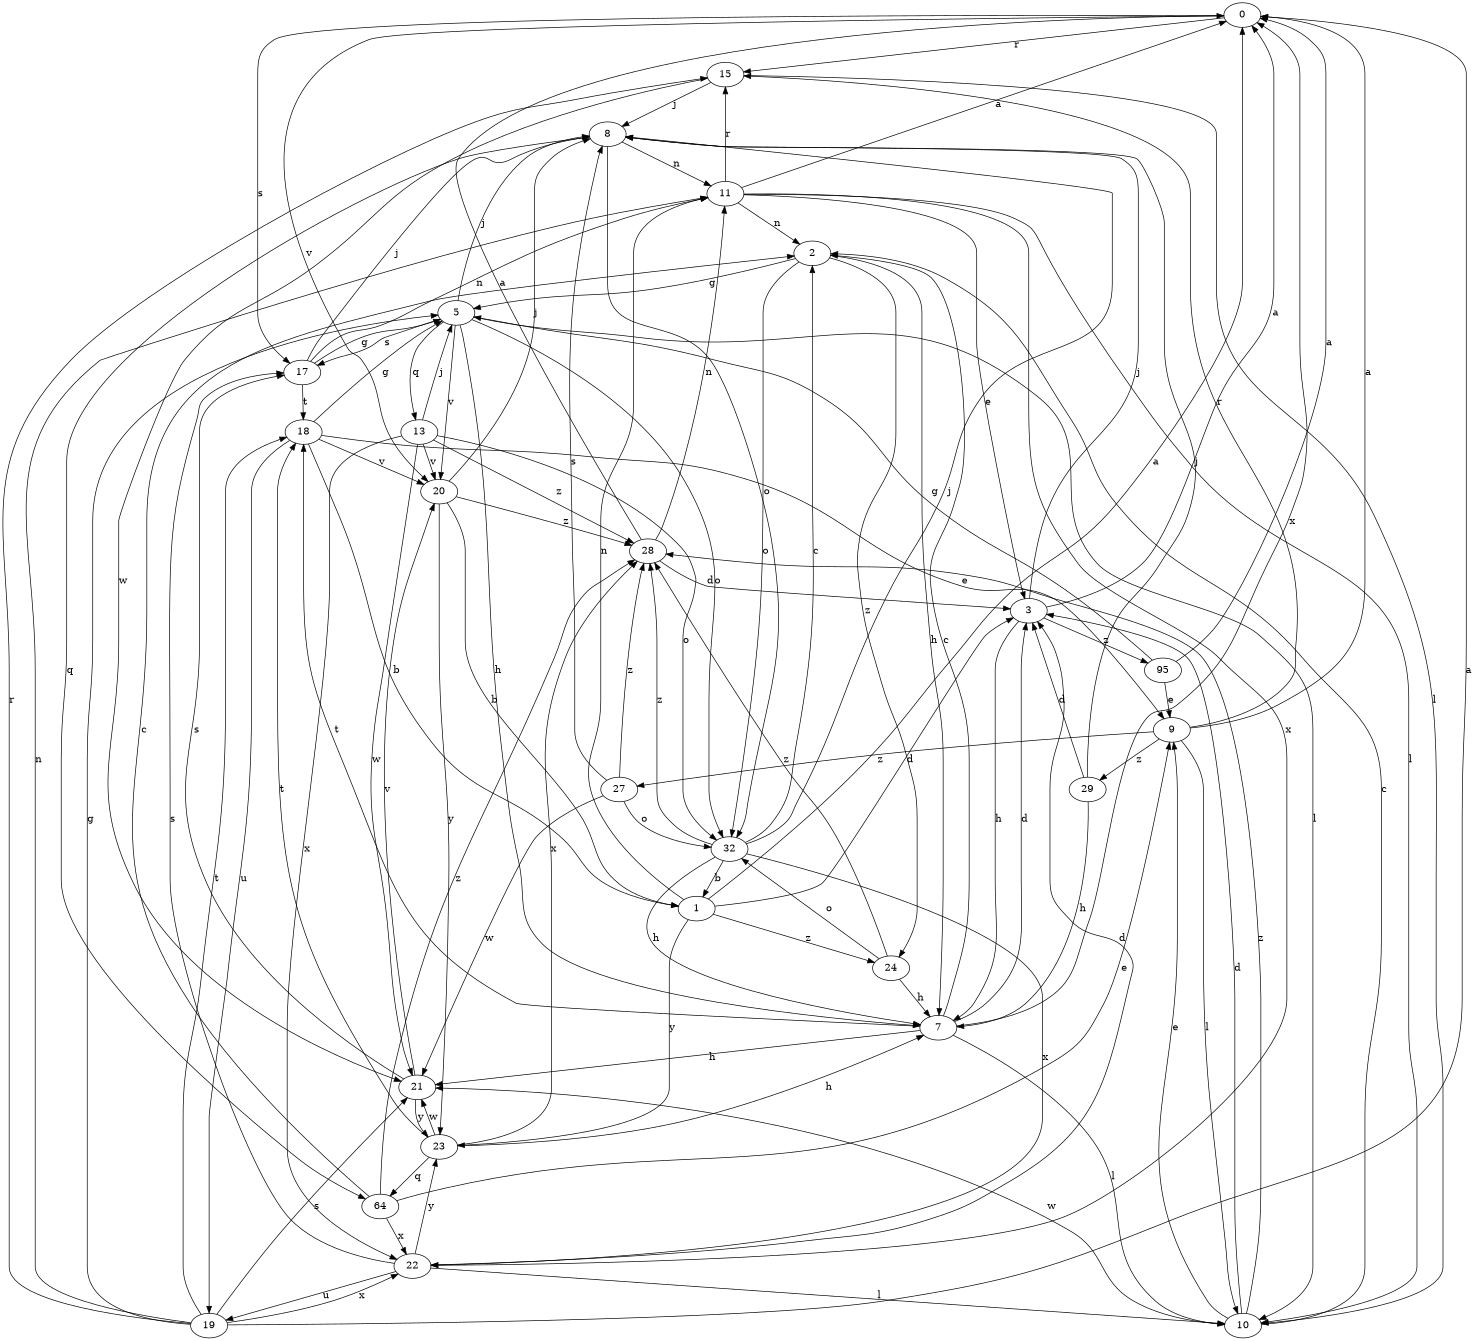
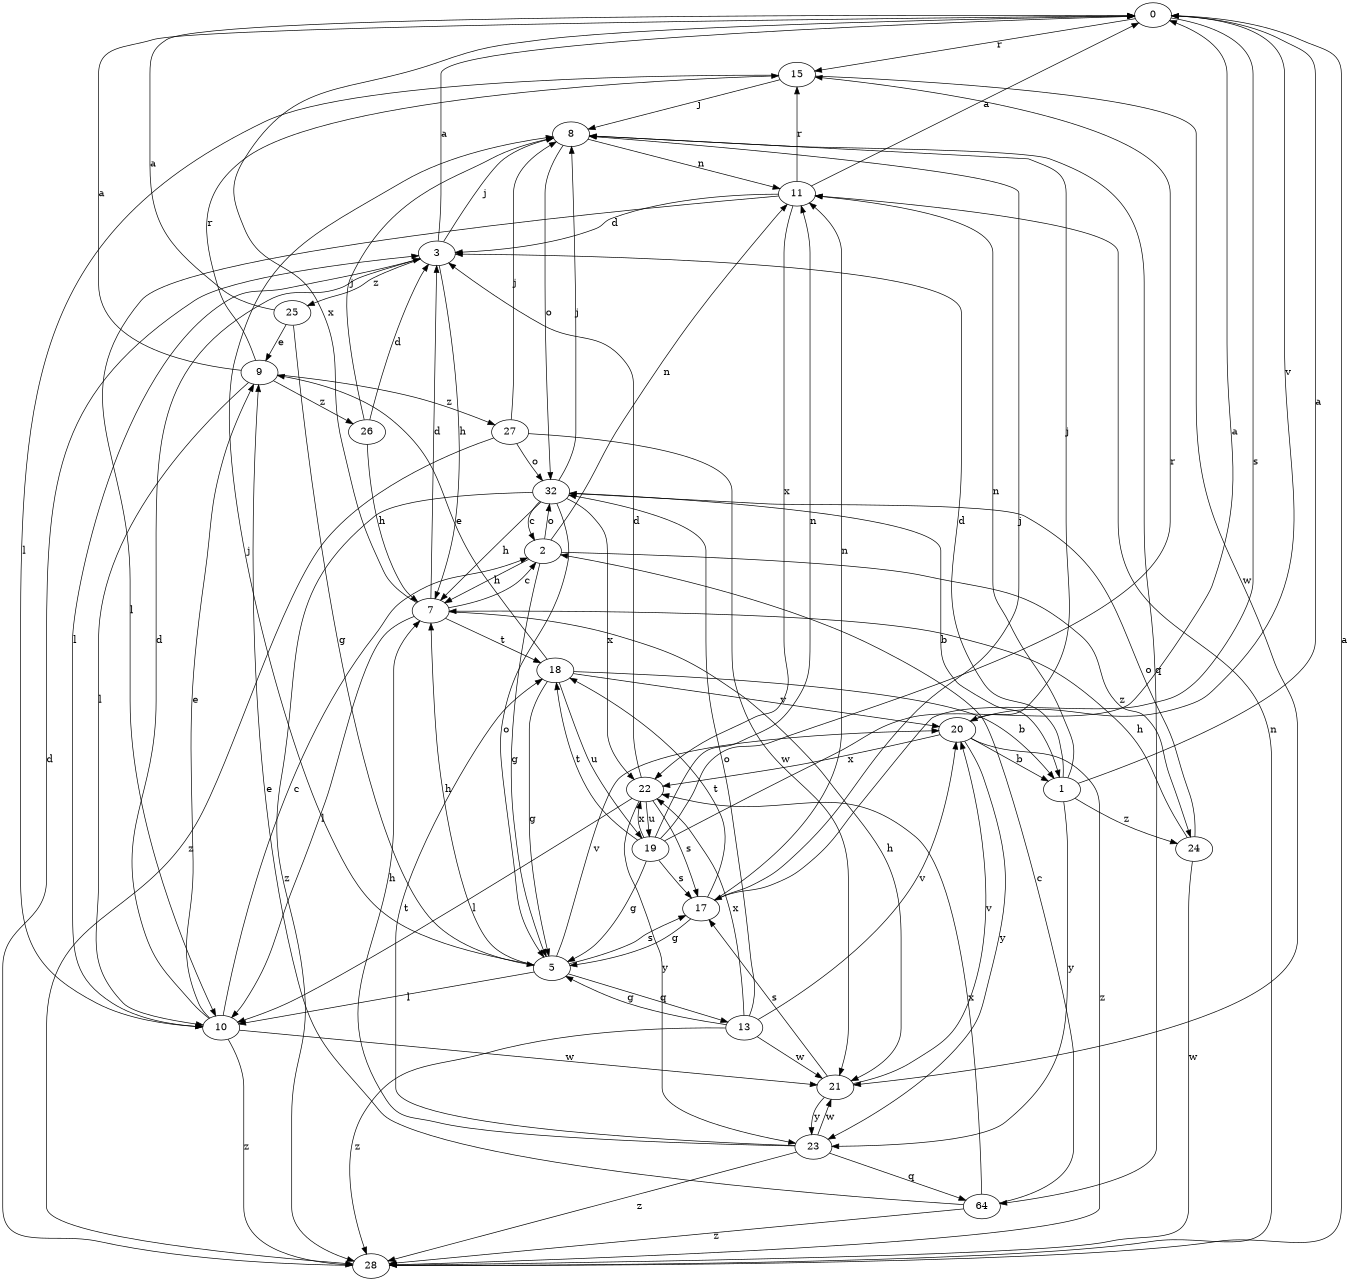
edge "11" -> "2": reversed
edge "13" -> "5": label "j" -> "g"
edge "11" -> "3": label "e" -> "d"
edge "27" -> "8": label "s" -> "j"
edge "5" -> "32": reversed
edge "3" -> "10": added, label "l"
node "95": label "95" -> "25"
edge "24" -> "28": label "z" -> "w"
edge "20" -> "22": added, label "x"
node "29": label "29" -> "26"
edge "23" -> "28": label "x" -> "z"
edge "19" -> "21": now "19" -> "17"
